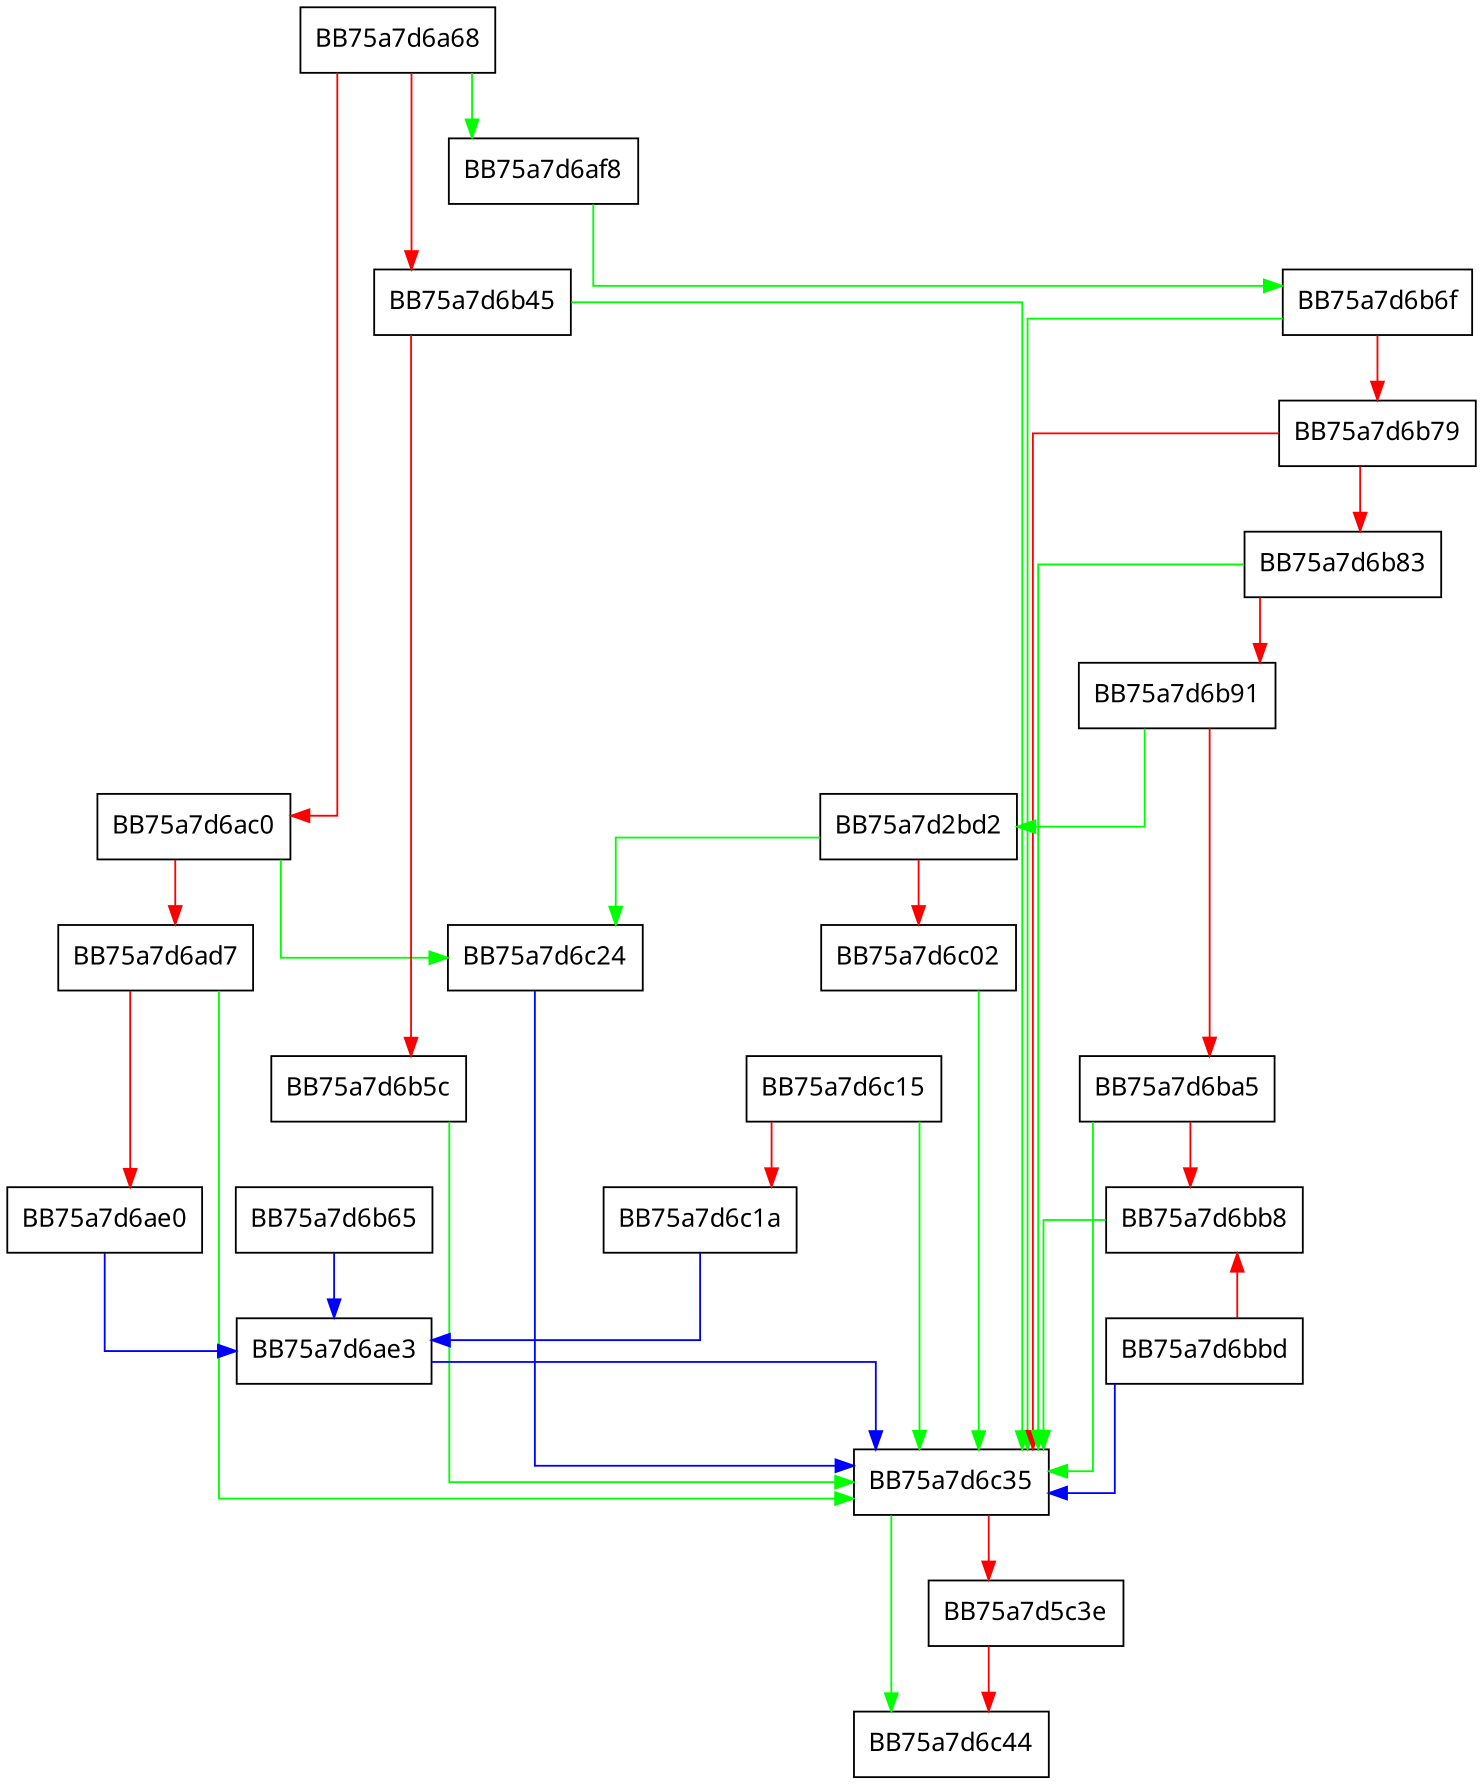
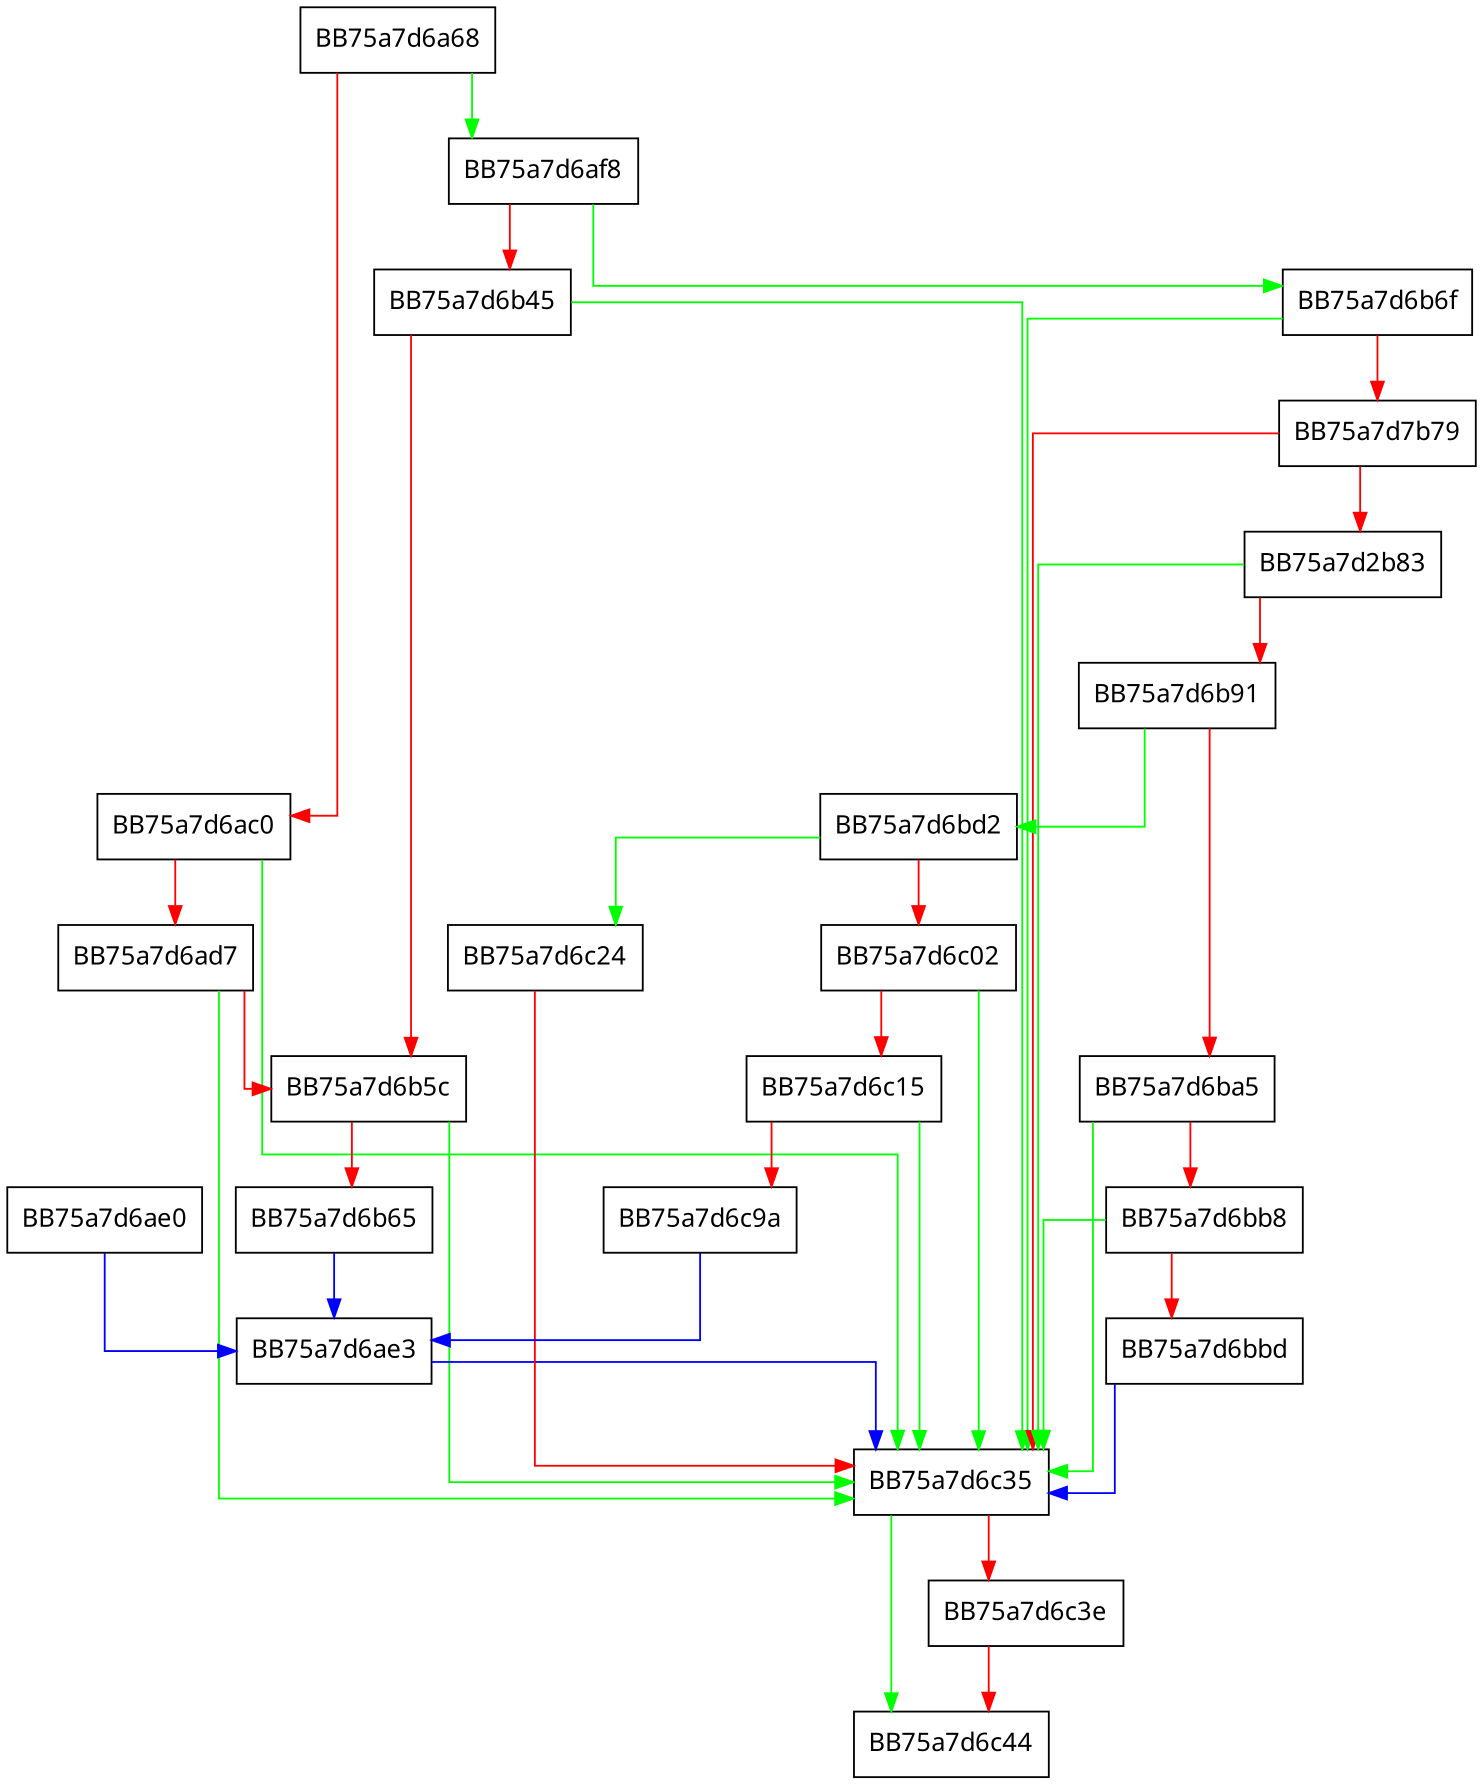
edge "BB75a7d6a68" -> "BB75a7d6b45": now "BB75a7d6af8" -> "BB75a7d6b45"
node "BB75a7d6b79": label "BB75a7d6b79" -> "BB75a7d7b79"
node "BB75a7d6b83": label "BB75a7d6b83" -> "BB75a7d2b83"
node "BB75a7d2bd2": label "BB75a7d2bd2" -> "BB75a7d6bd2"
edge "BB75a7d6ac0" -> "BB75a7d6c24": now "BB75a7d6ac0" -> "BB75a7d6c35"
edge "BB75a7d6c02" -> "BB75a7d6c15": added
edge "BB75a7d6ad7" -> "BB75a7d6ae0": now "BB75a7d6ad7" -> "BB75a7d6b5c"
edge "BB75a7d6b5c" -> "BB75a7d6b65": added
node "BB75a7d6c1a": label "BB75a7d6c1a" -> "BB75a7d6c9a"
edge "BB75a7d6bbd" -> "BB75a7d6bb8": reversed
edge "BB75a7d6c24" -> "BB75a7d6c35": color blue -> red
node "BB75a7d5c3e": label "BB75a7d5c3e" -> "BB75a7d6c3e"
